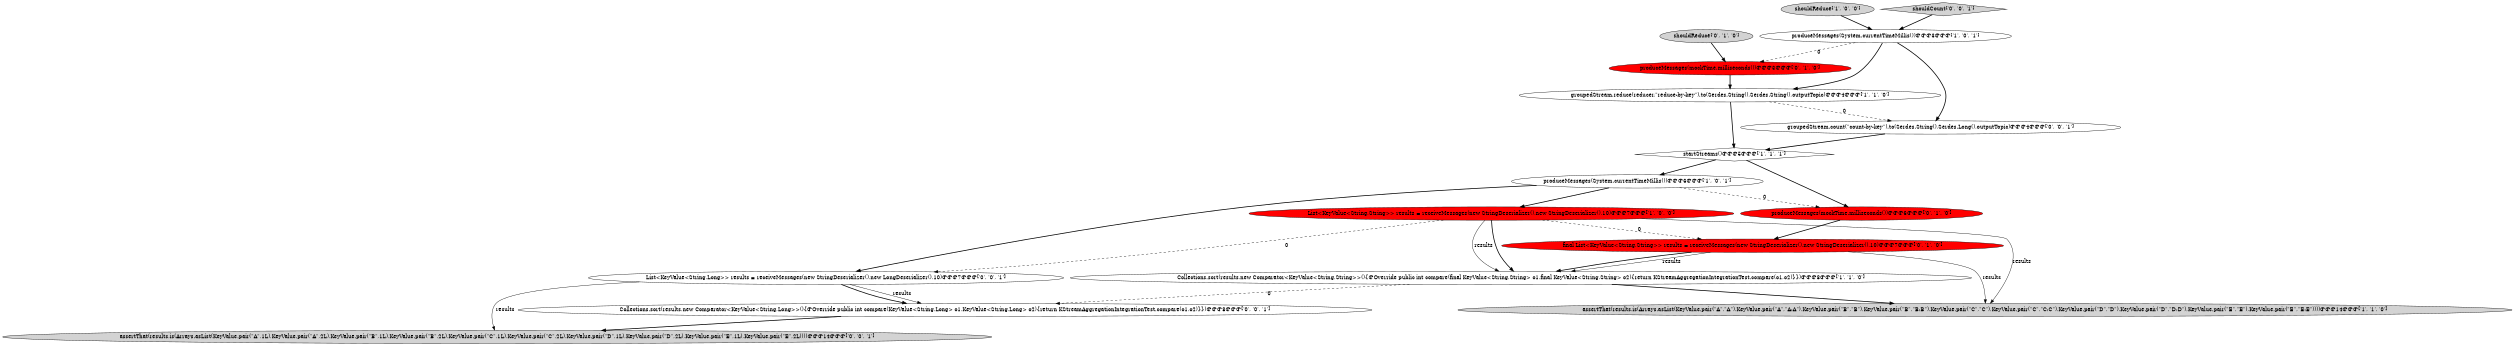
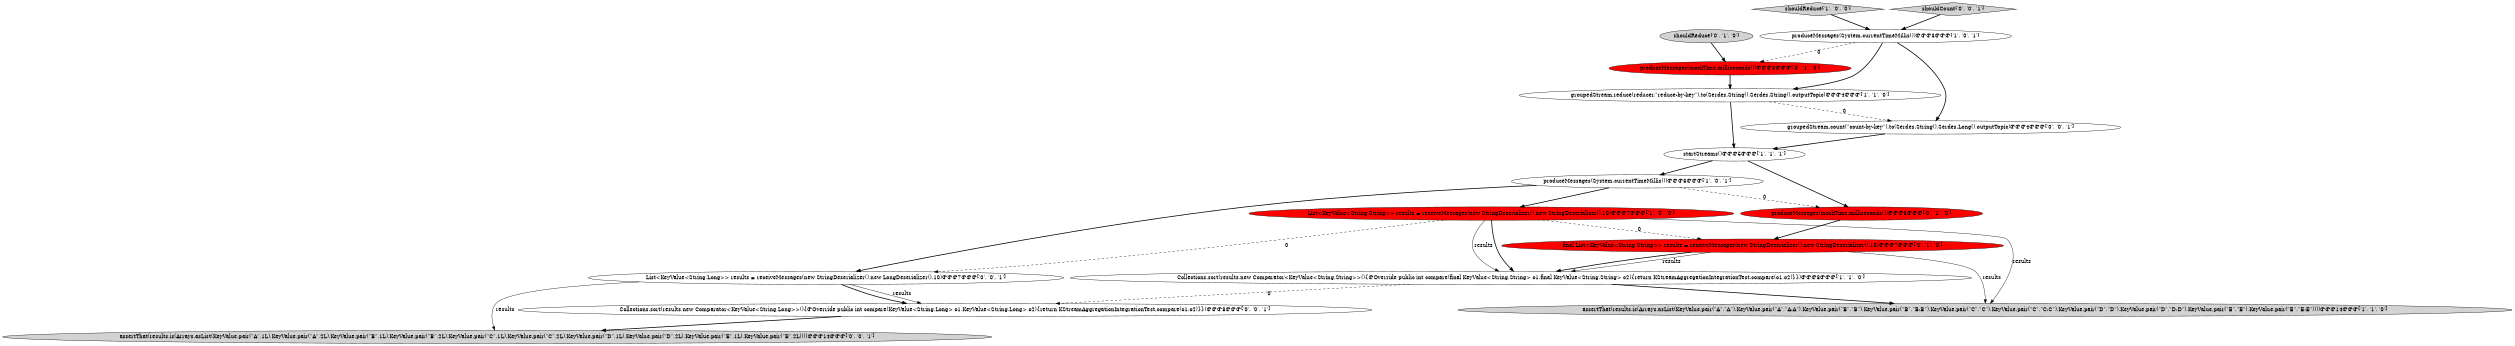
node "shouldReduce['1', '0', '0']": shape ellipse -> diamond
node "startStreams()@@@5@@@['1', '1', '1']": shape diamond -> ellipse
